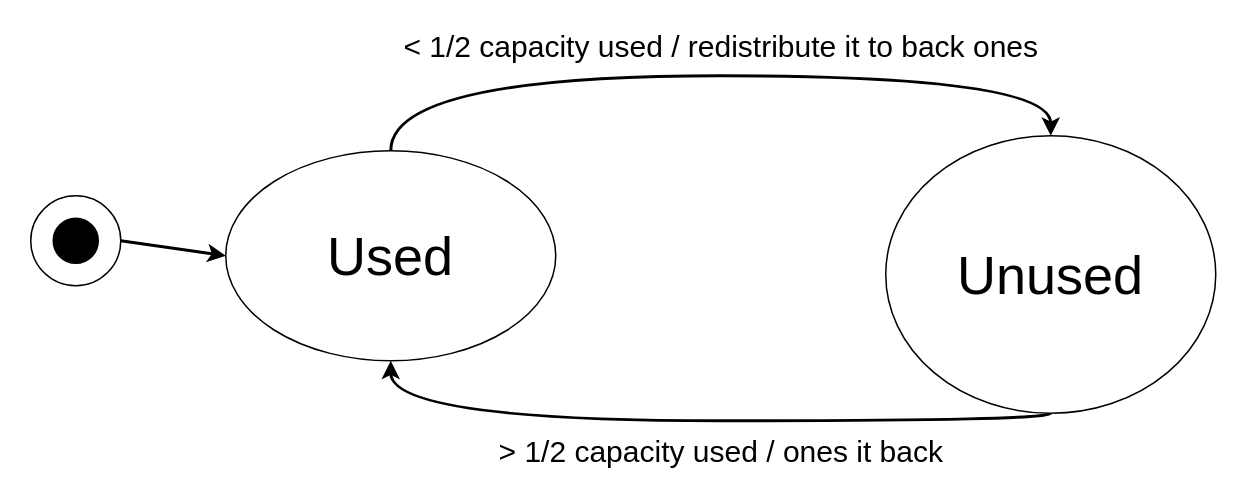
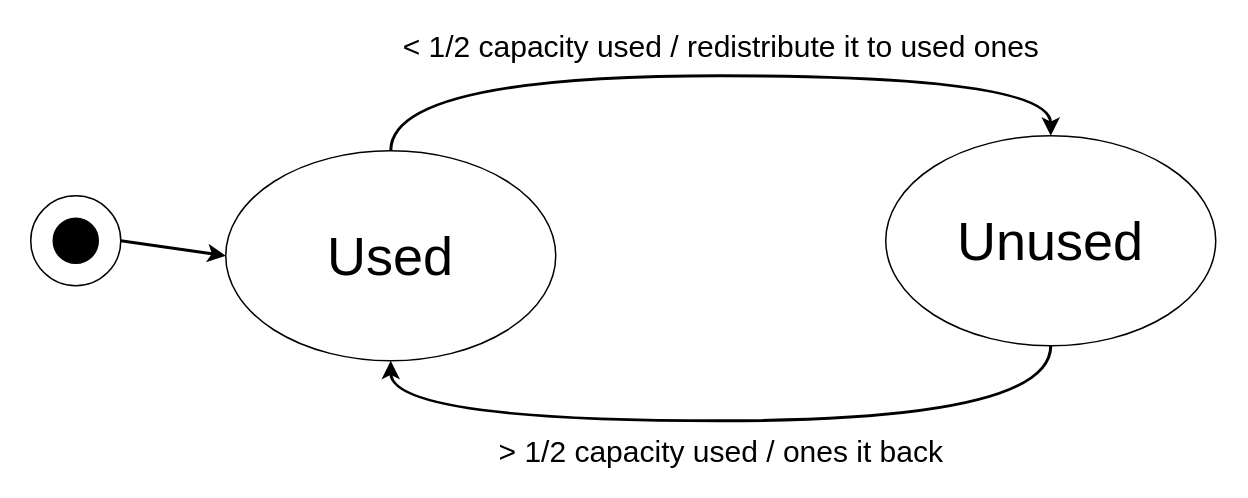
node "< 1/2 capacity used / redistribute it to back ones": label "< 1/2 capacity used / redistribute it to back ones" -> "< 1/2 capacity used / redistribute it to used ones"
node "Unused": size 330x278 -> 330x210
